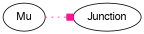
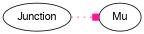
edge "Mu" -> "Junction": reversed
